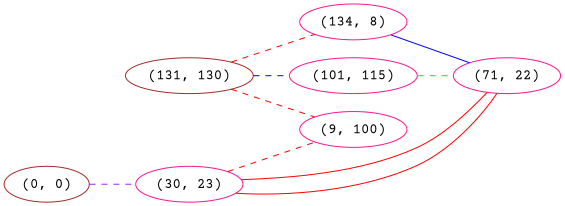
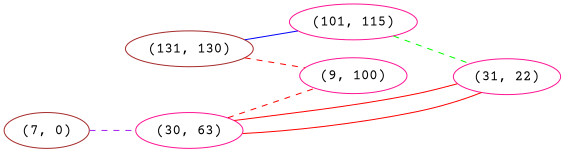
node "(134, 8)": removed
edge "(131, 130)" -- "(101, 115)": style dashed -> solid
node "(71, 22)": label "(71, 22)" -> "(31, 22)"
node "(0, 0)": label "(0, 0)" -> "(7, 0)"
node "(30, 23)": label "(30, 23)" -> "(30, 63)"
